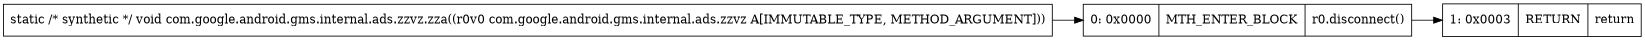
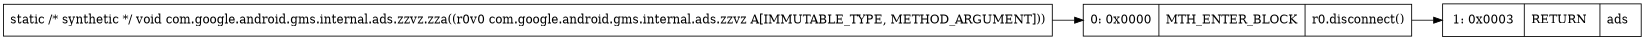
node "1: 0x0003": text "return" -> "ads"
